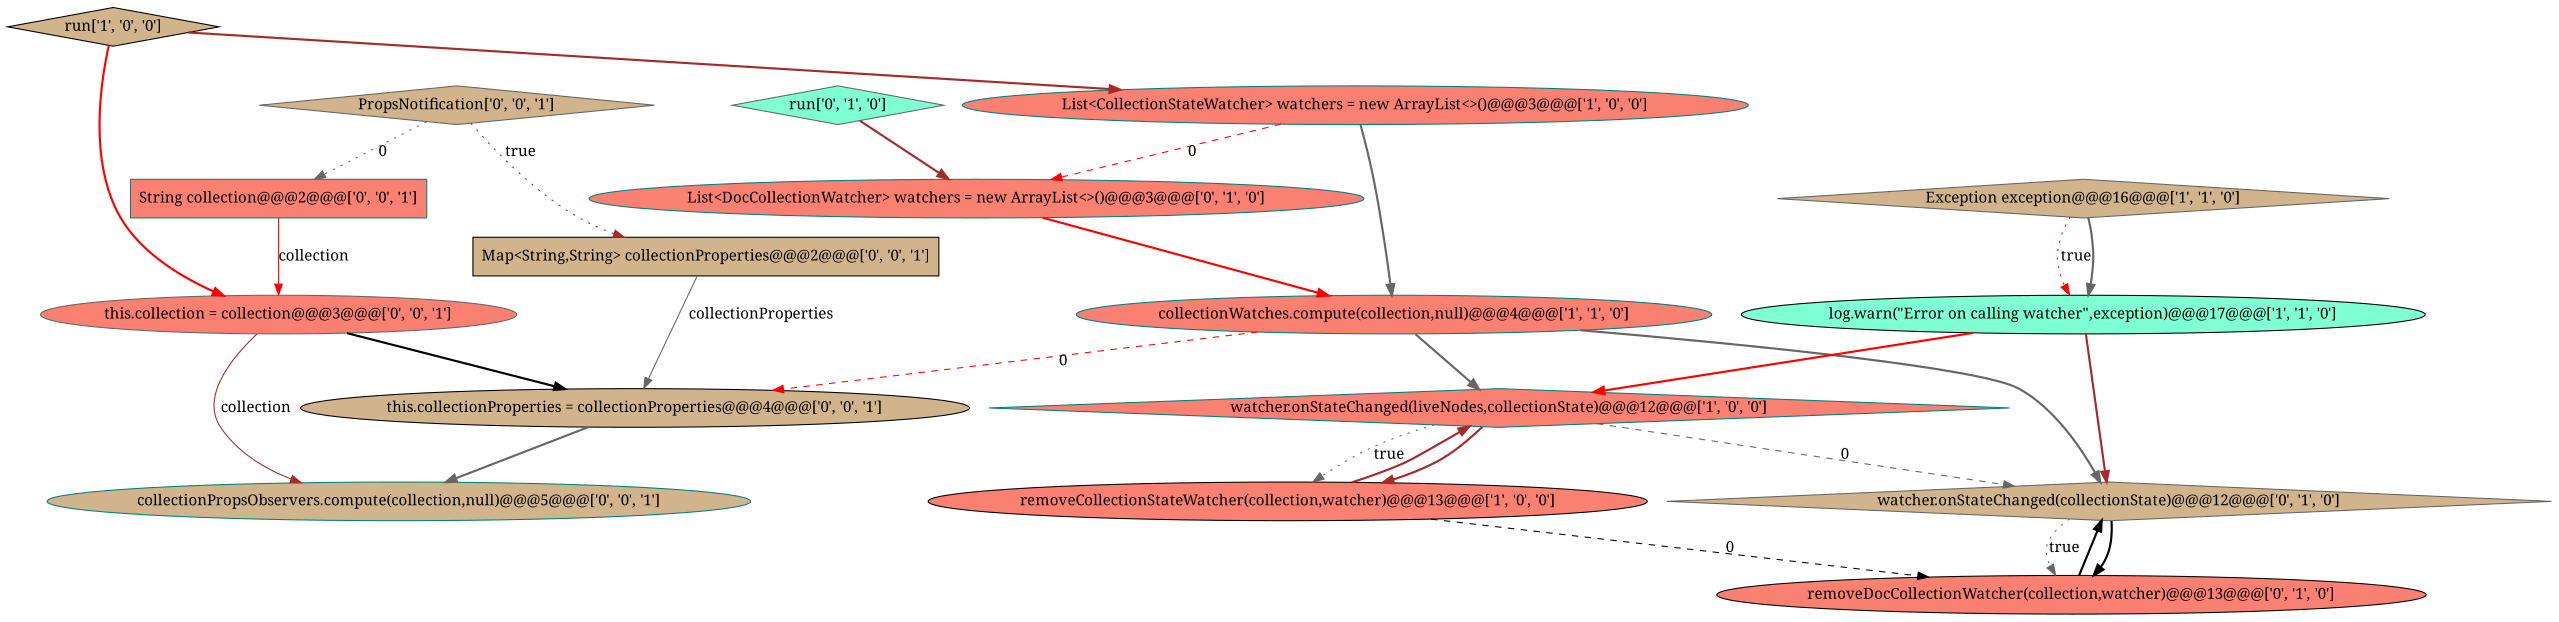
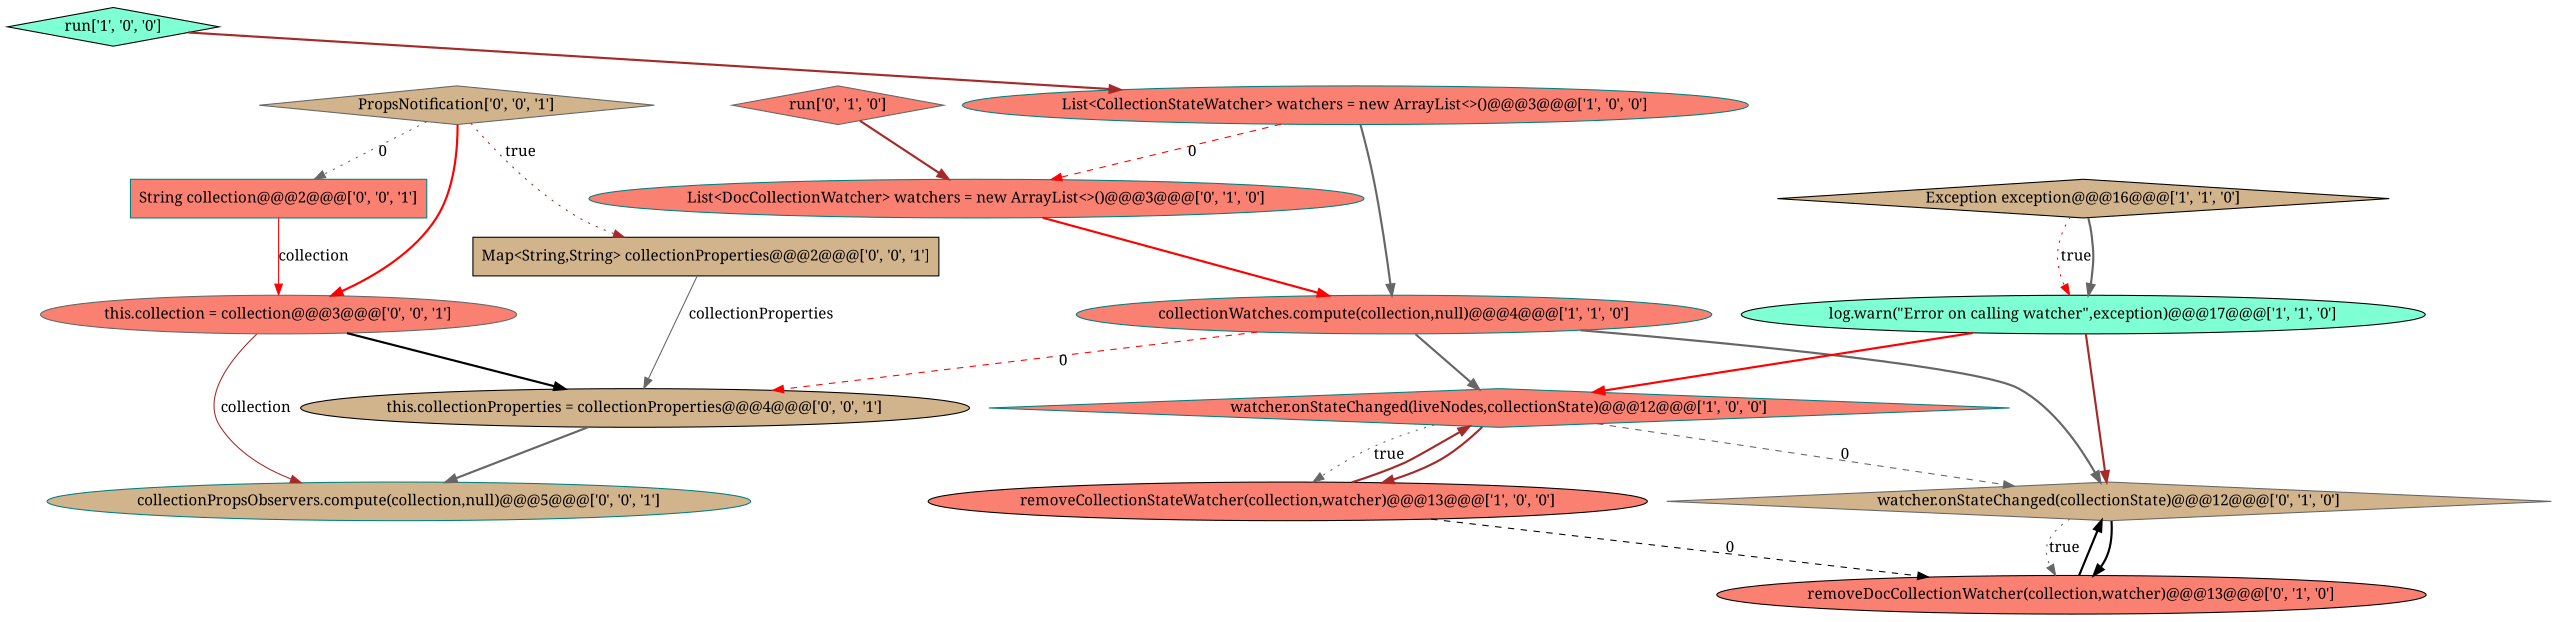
node "run['1', '0', '0']": fillcolor tan -> aquamarine
node "run['0', '1', '0']": fillcolor aquamarine -> salmon
edge "run['1', '0', '0']" -> "this.collection = collection@@@3@@@['0', '0', '1']": now "PropsNotification['0', '0', '1']" -> "this.collection = collection@@@3@@@['0', '0', '1']"
node "Exception exception@@@16@@@['1', '1', '0']": color gray40 -> black
